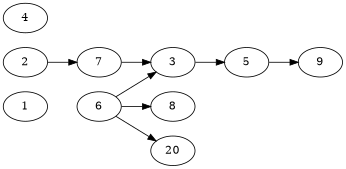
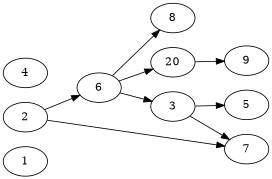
edge "7" -> "3": reversed
edge "5" -> "9": now "20" -> "9"
edge "2" -> "6": added
